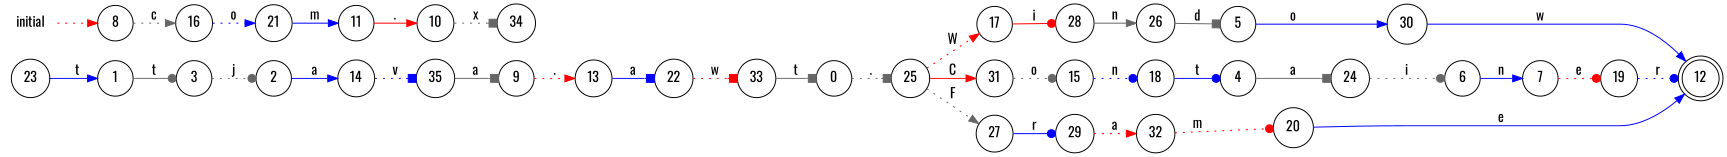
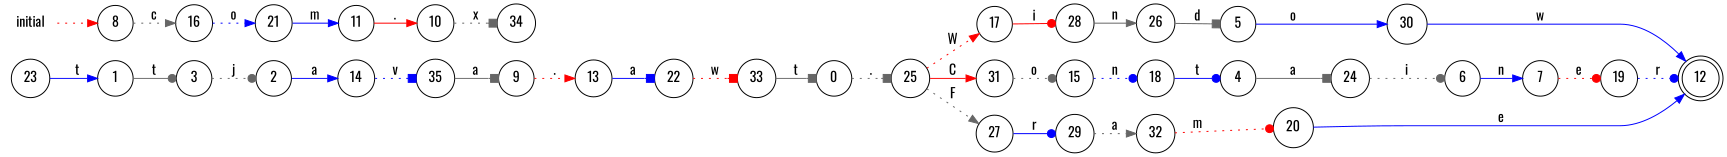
edge "29" -> "32": color red -> gray40
